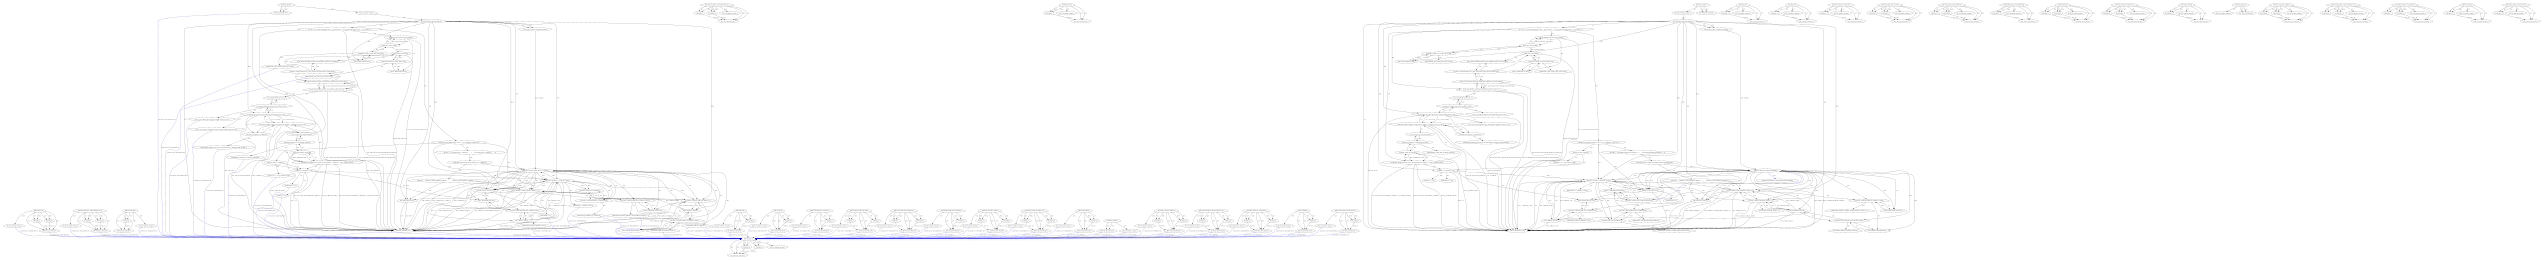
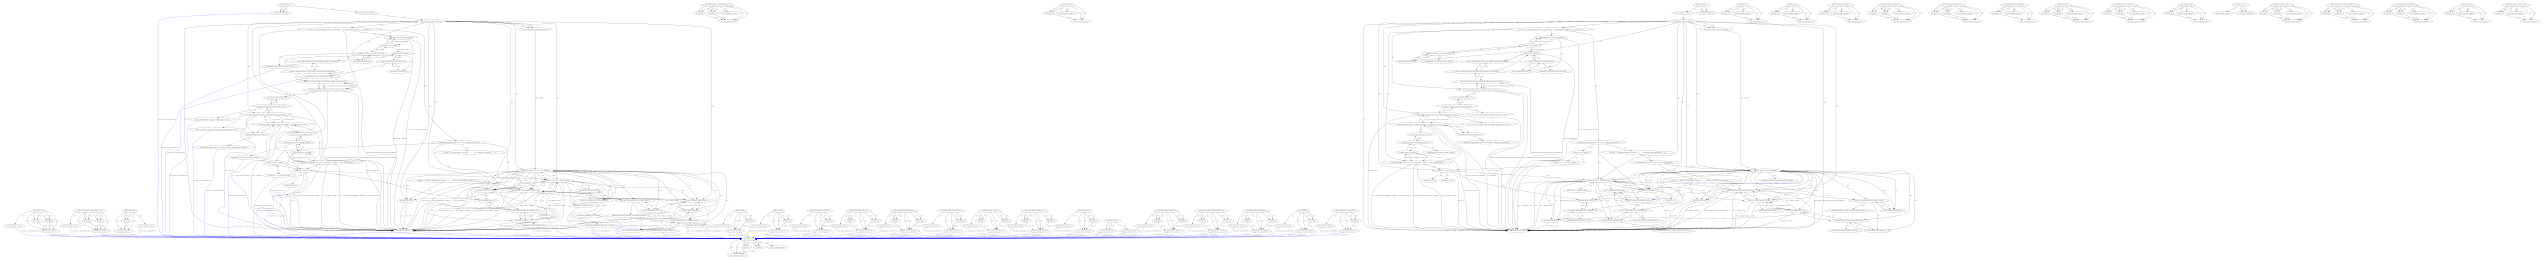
node "(CONTROL_STRUCTURE,IF,if ((*callbacks)[i] == callback))": removed
node "(IDENTIFIER,callbacks,(*callbacks)[i] == callback)": added
